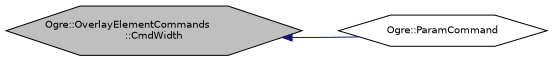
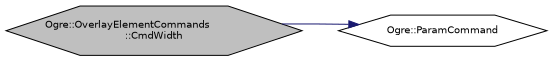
edge "Ogre::ParamCommand" -> "Ogre::OverlayElementCommands ::CmdWidth": reversed
